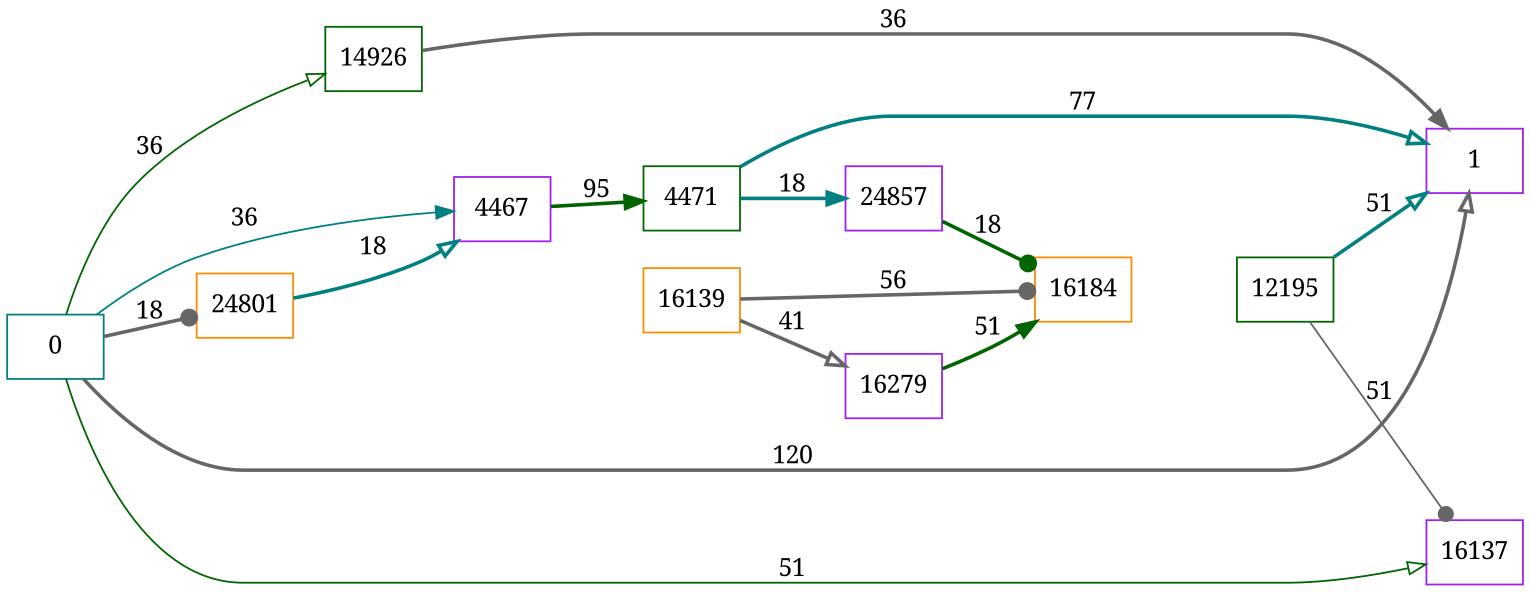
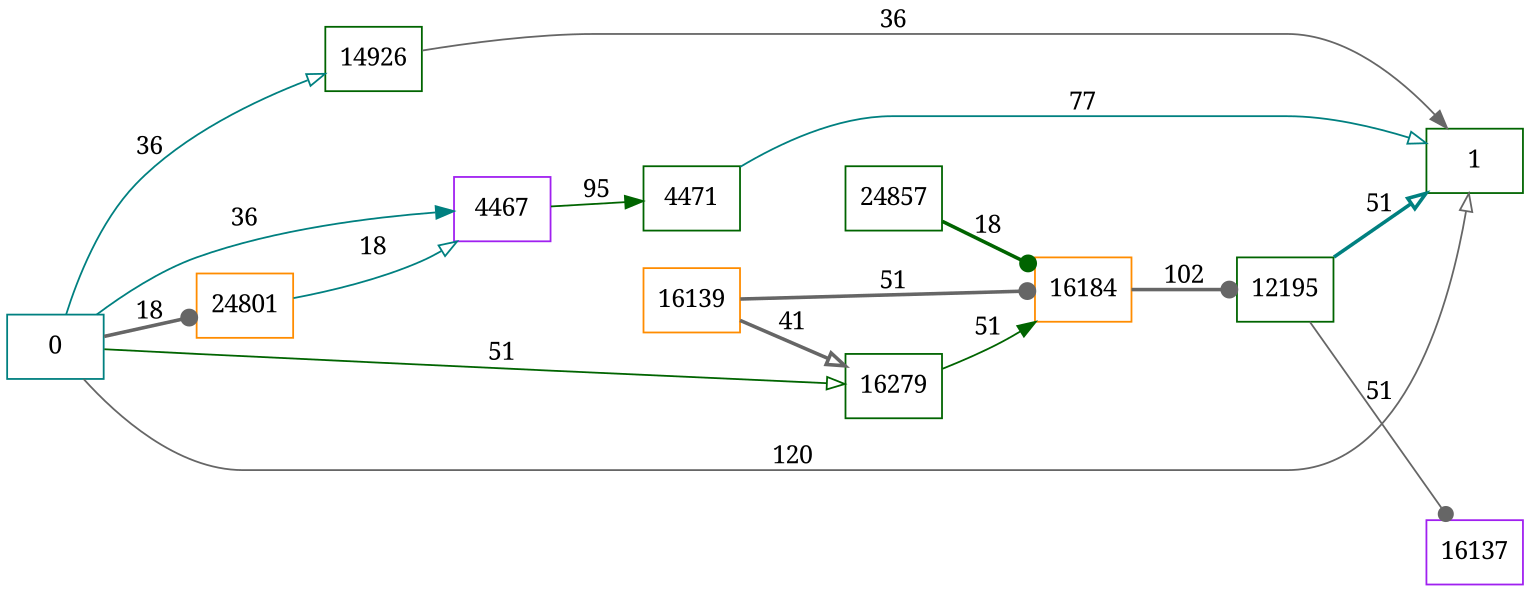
edge "14926" -> "1": style bold -> solid
edge "4471" -> "1": style bold -> solid
node "1": color purple -> darkgreen
edge "0" -> "14926": color darkgreen -> teal
edge "4471" -> "24857": removed, label "18"
node "24857": color purple -> darkgreen
edge "4467" -> "4471": style bold -> solid
edge "24801" -> "4467": style bold -> solid
edge "16139" -> "16184": label "56" -> "51"
edge "16184" -> "12195": added, label "102"
edge "16279" -> "16184": style bold -> solid
node "16279": color purple -> darkgreen
edge "0" -> "1": style bold -> solid
edge "0" -> "16137": now "0" -> "16279"
